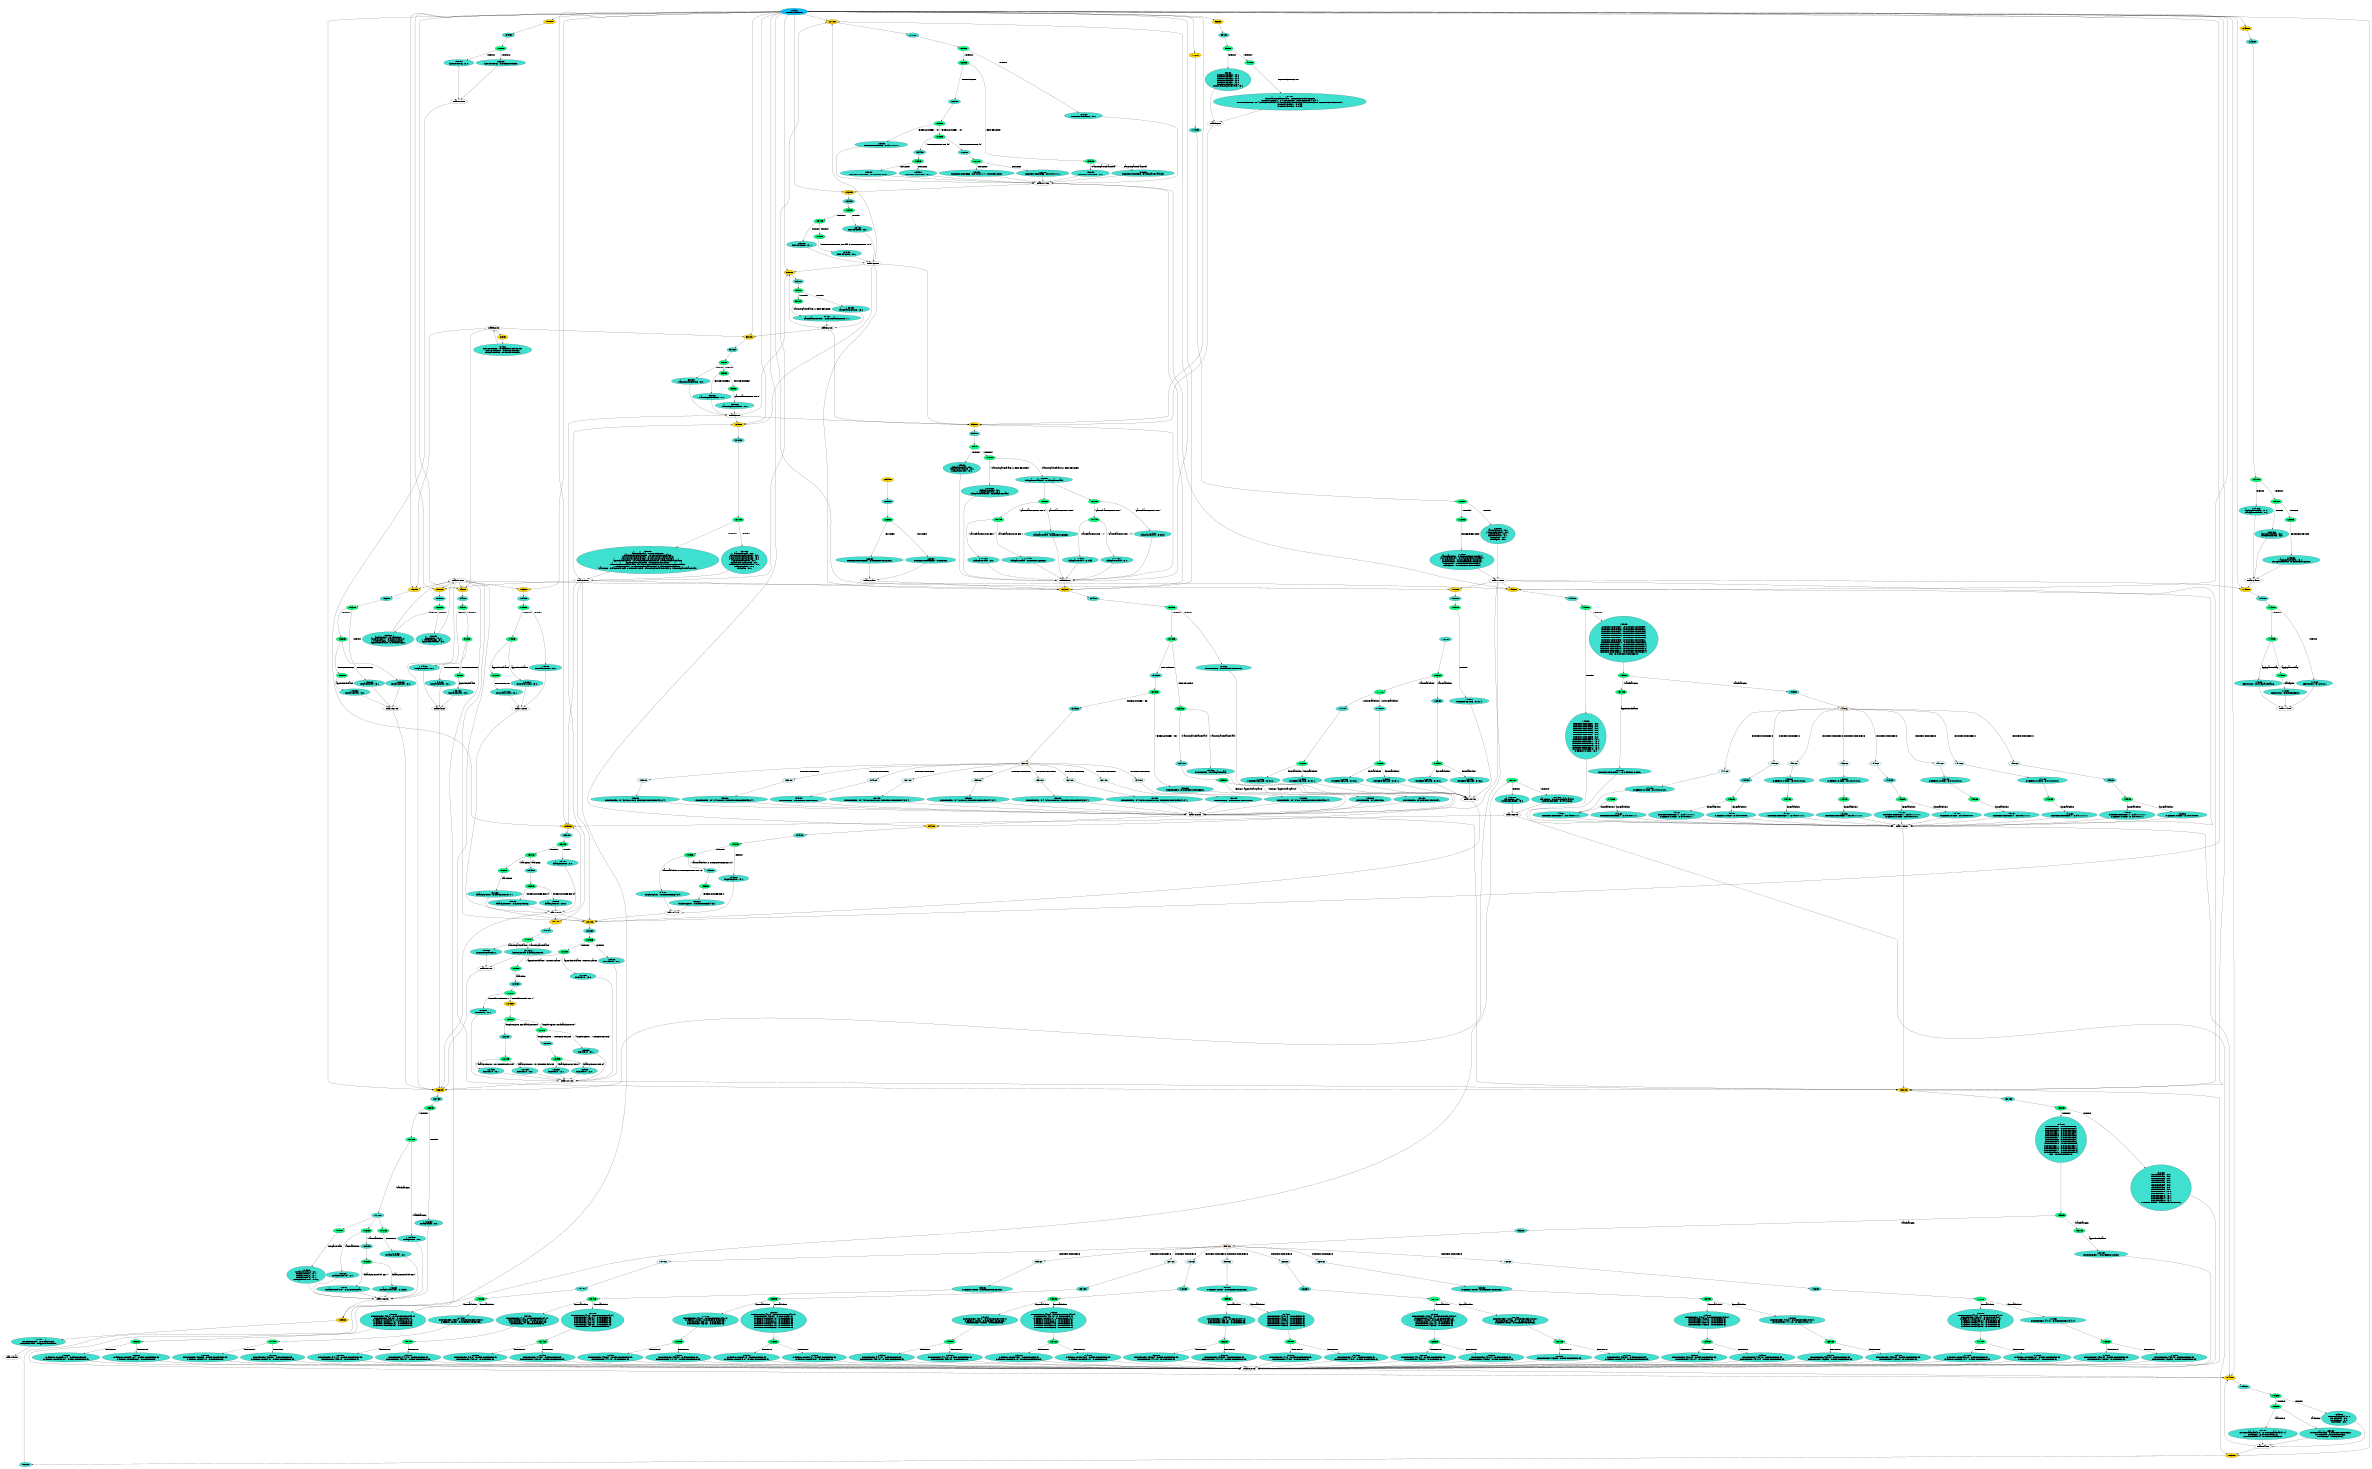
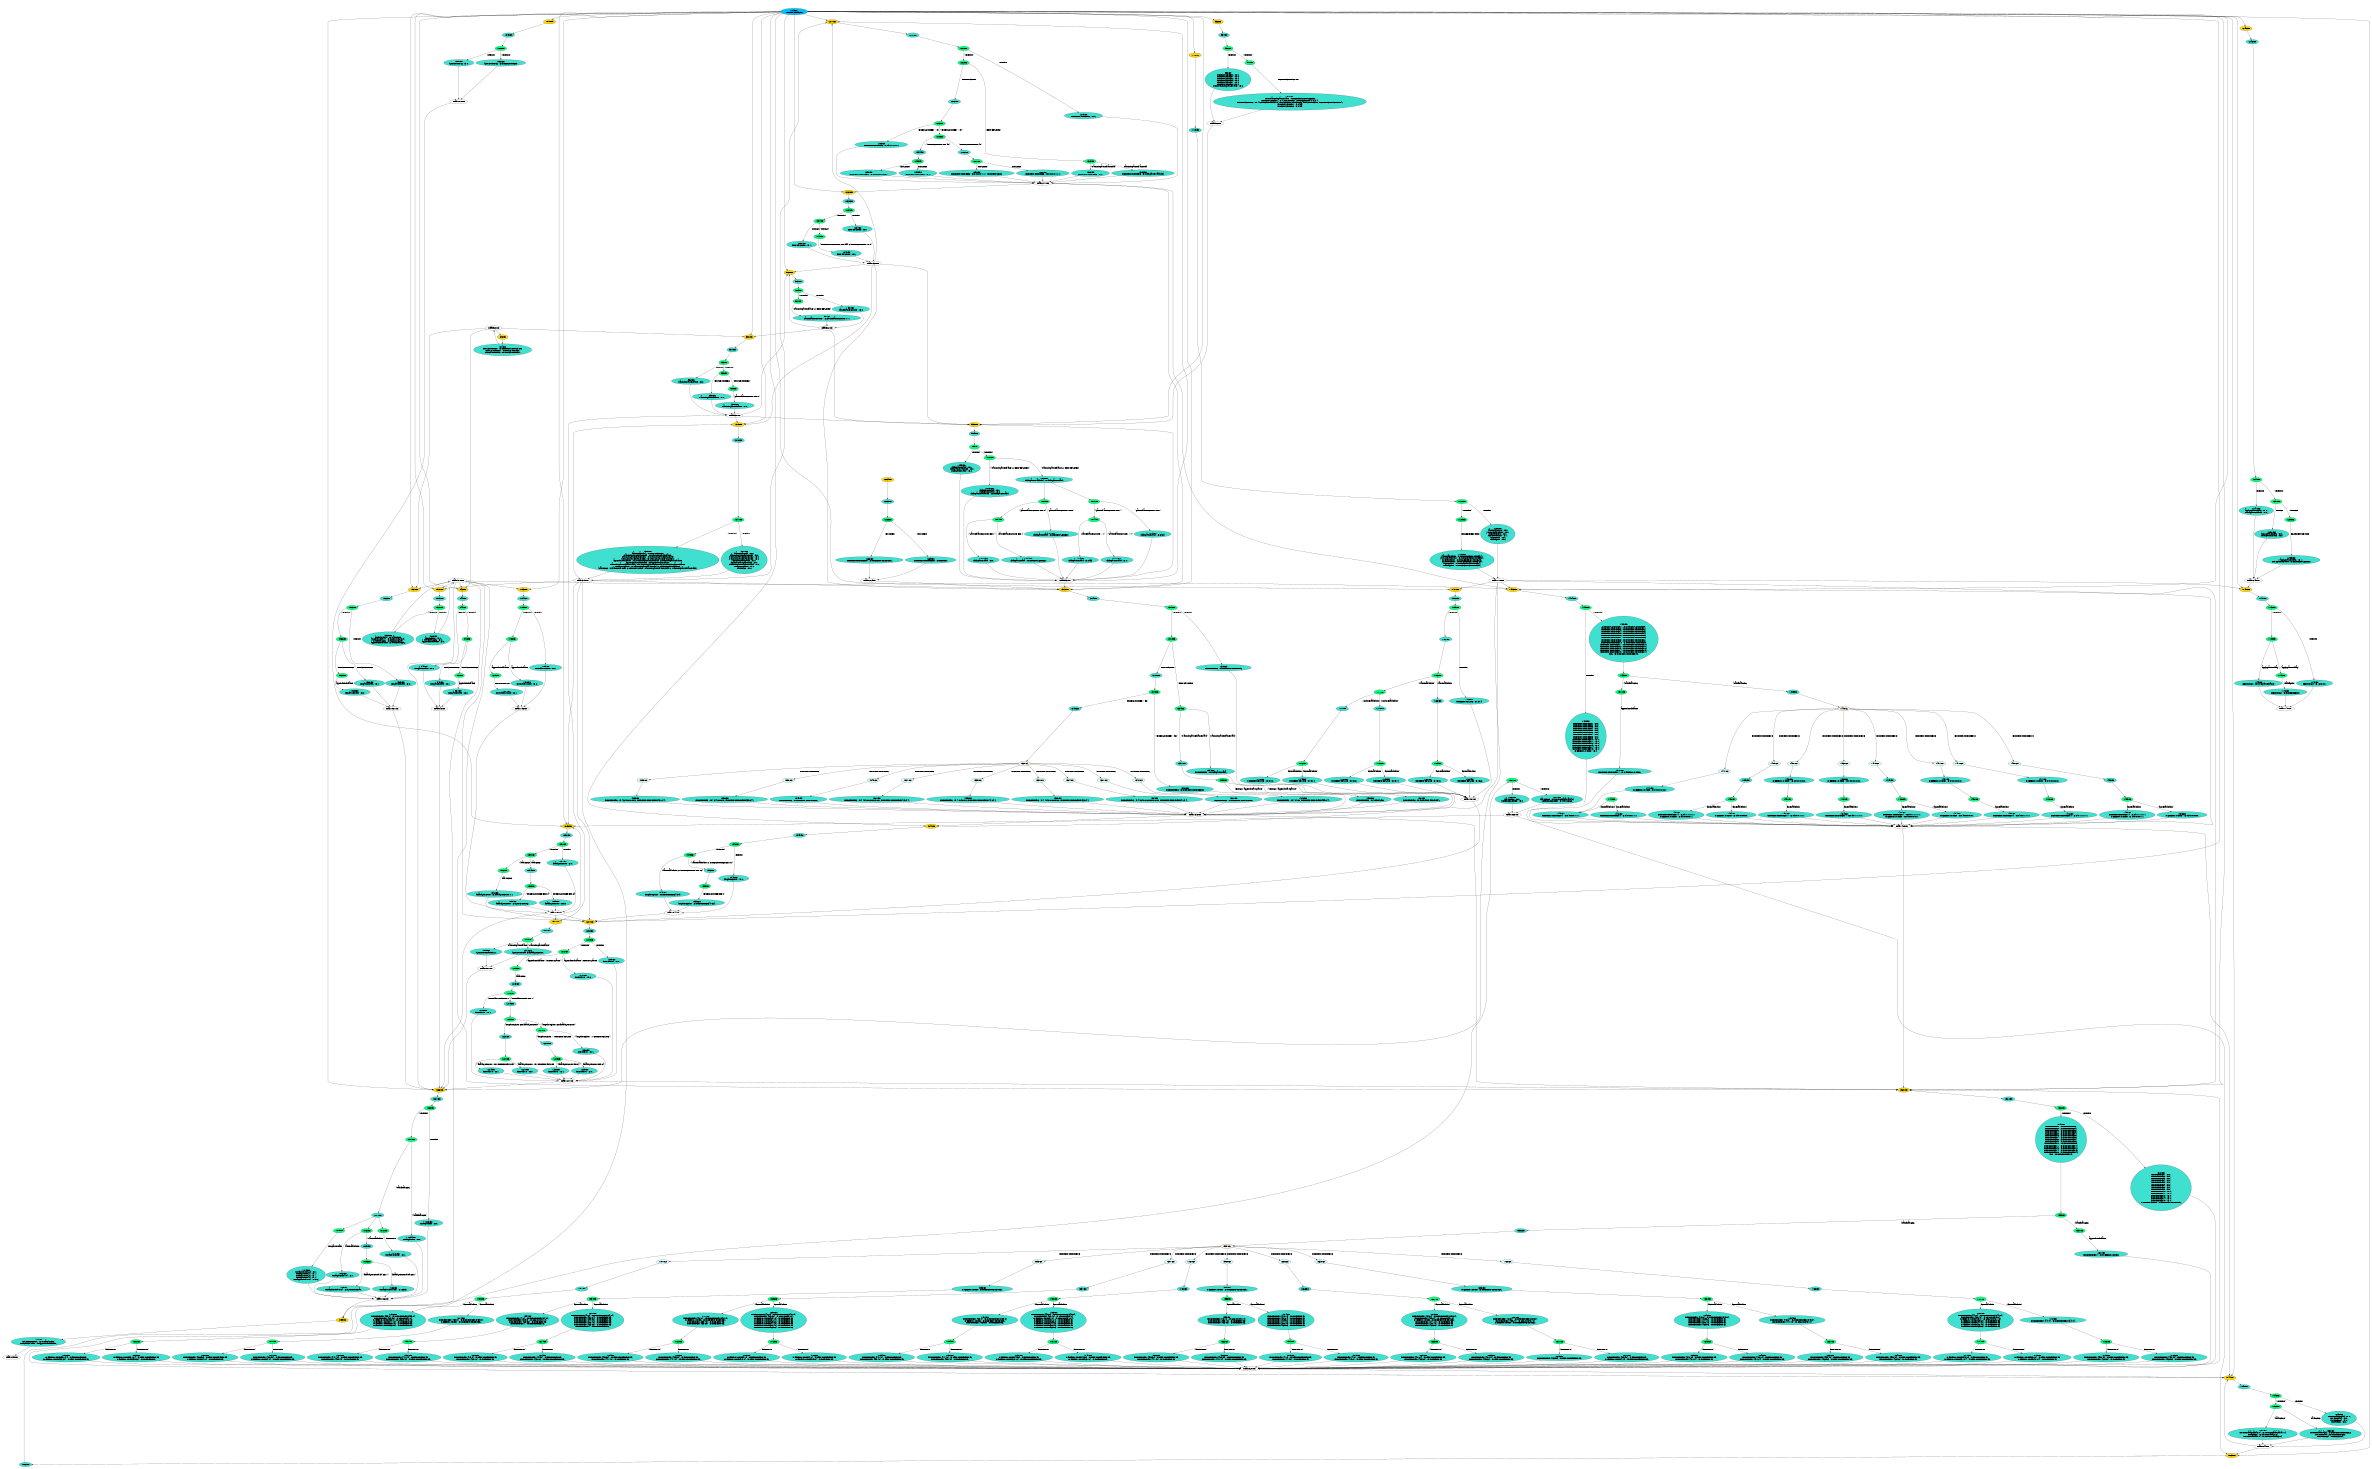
edge "1159:IF" -> "1162:BL": added, label "!(reset_int)"
node "1219:BL": fillcolor gold -> turquoise
